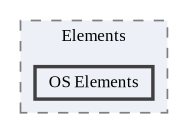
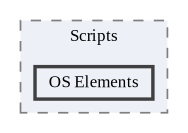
cluster "Elements": label "Elements" -> "Scripts"
